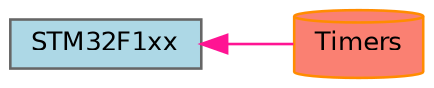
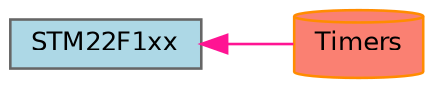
node "STM32F1xx": label "STM32F1xx" -> "STM22F1xx"
